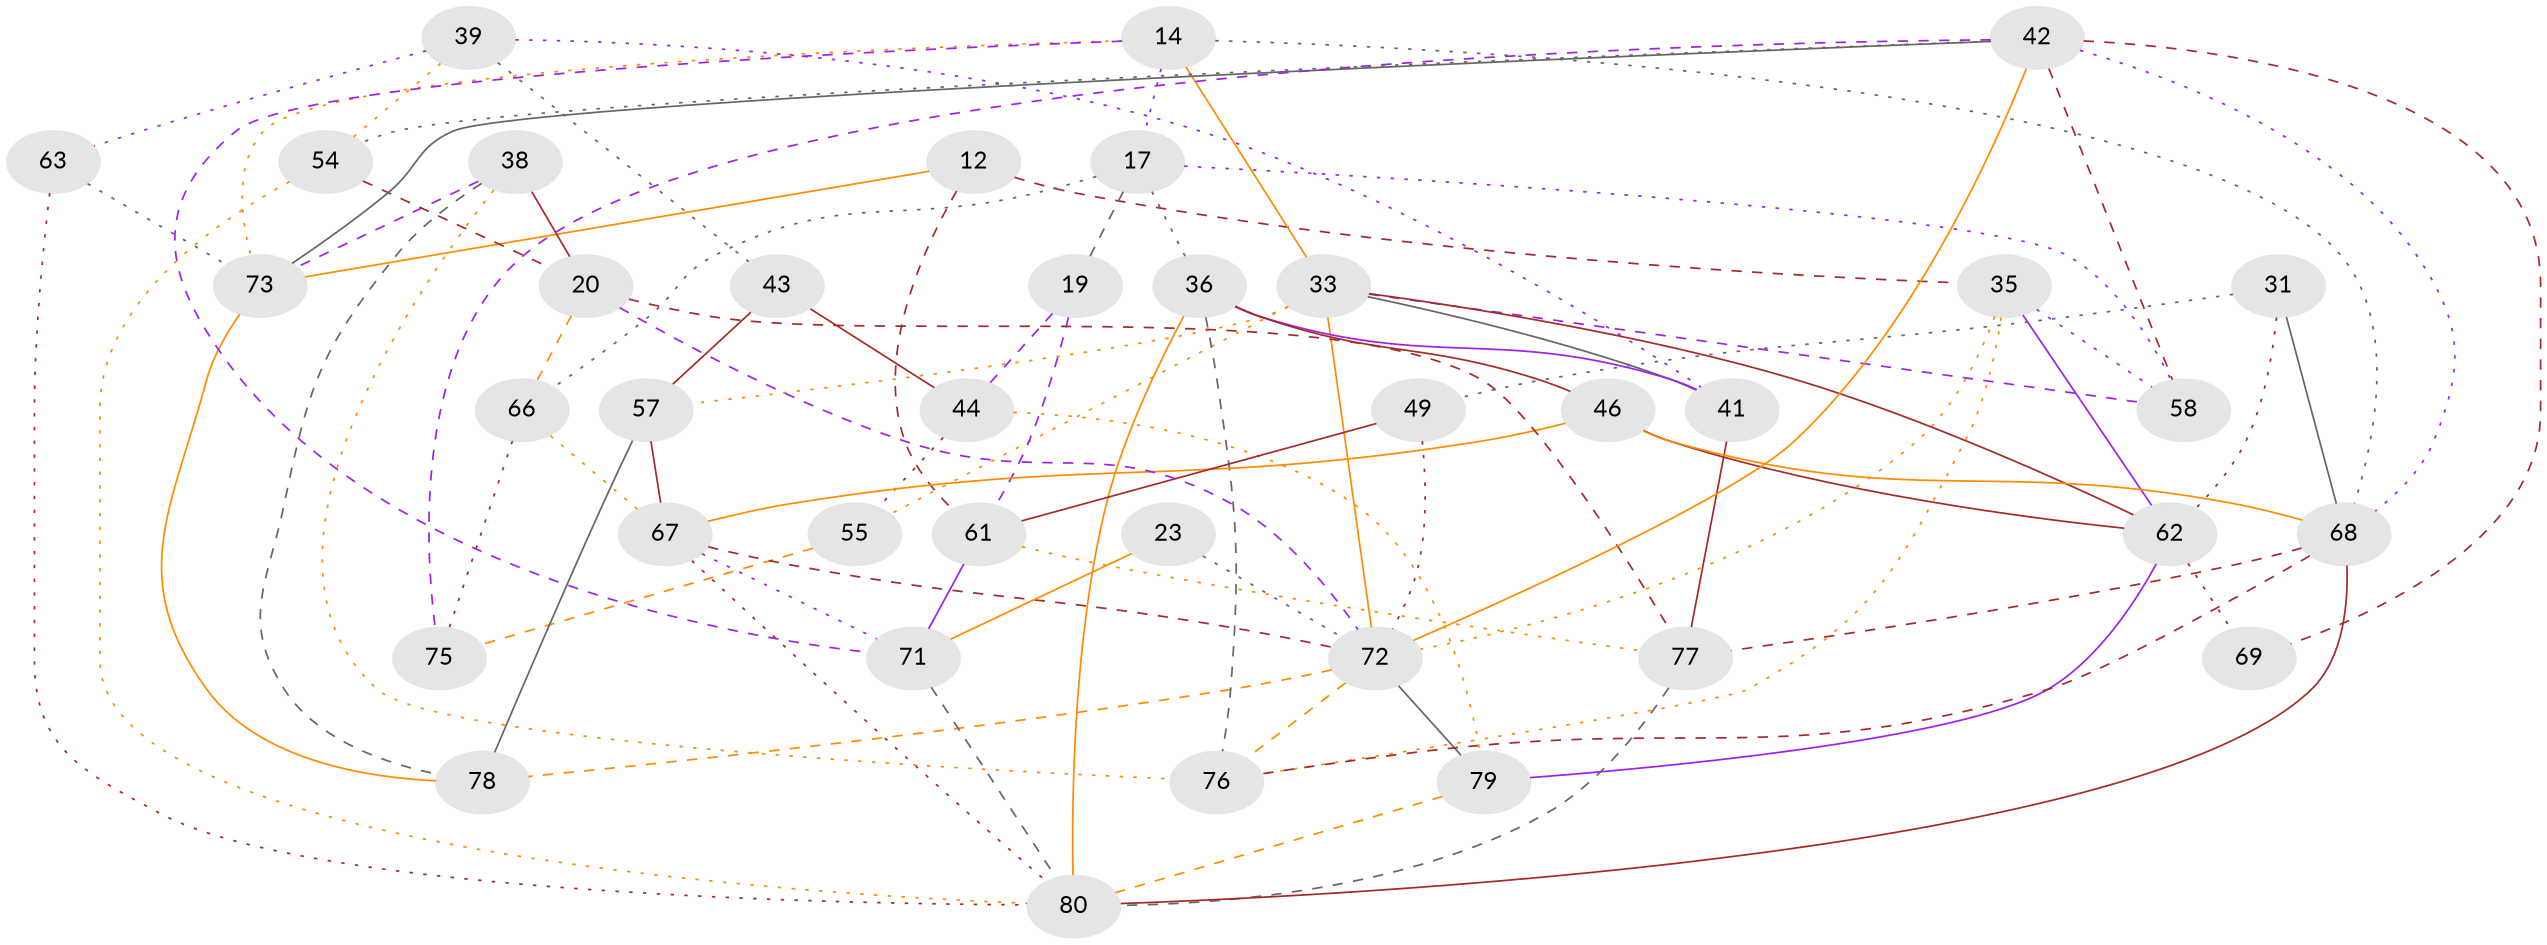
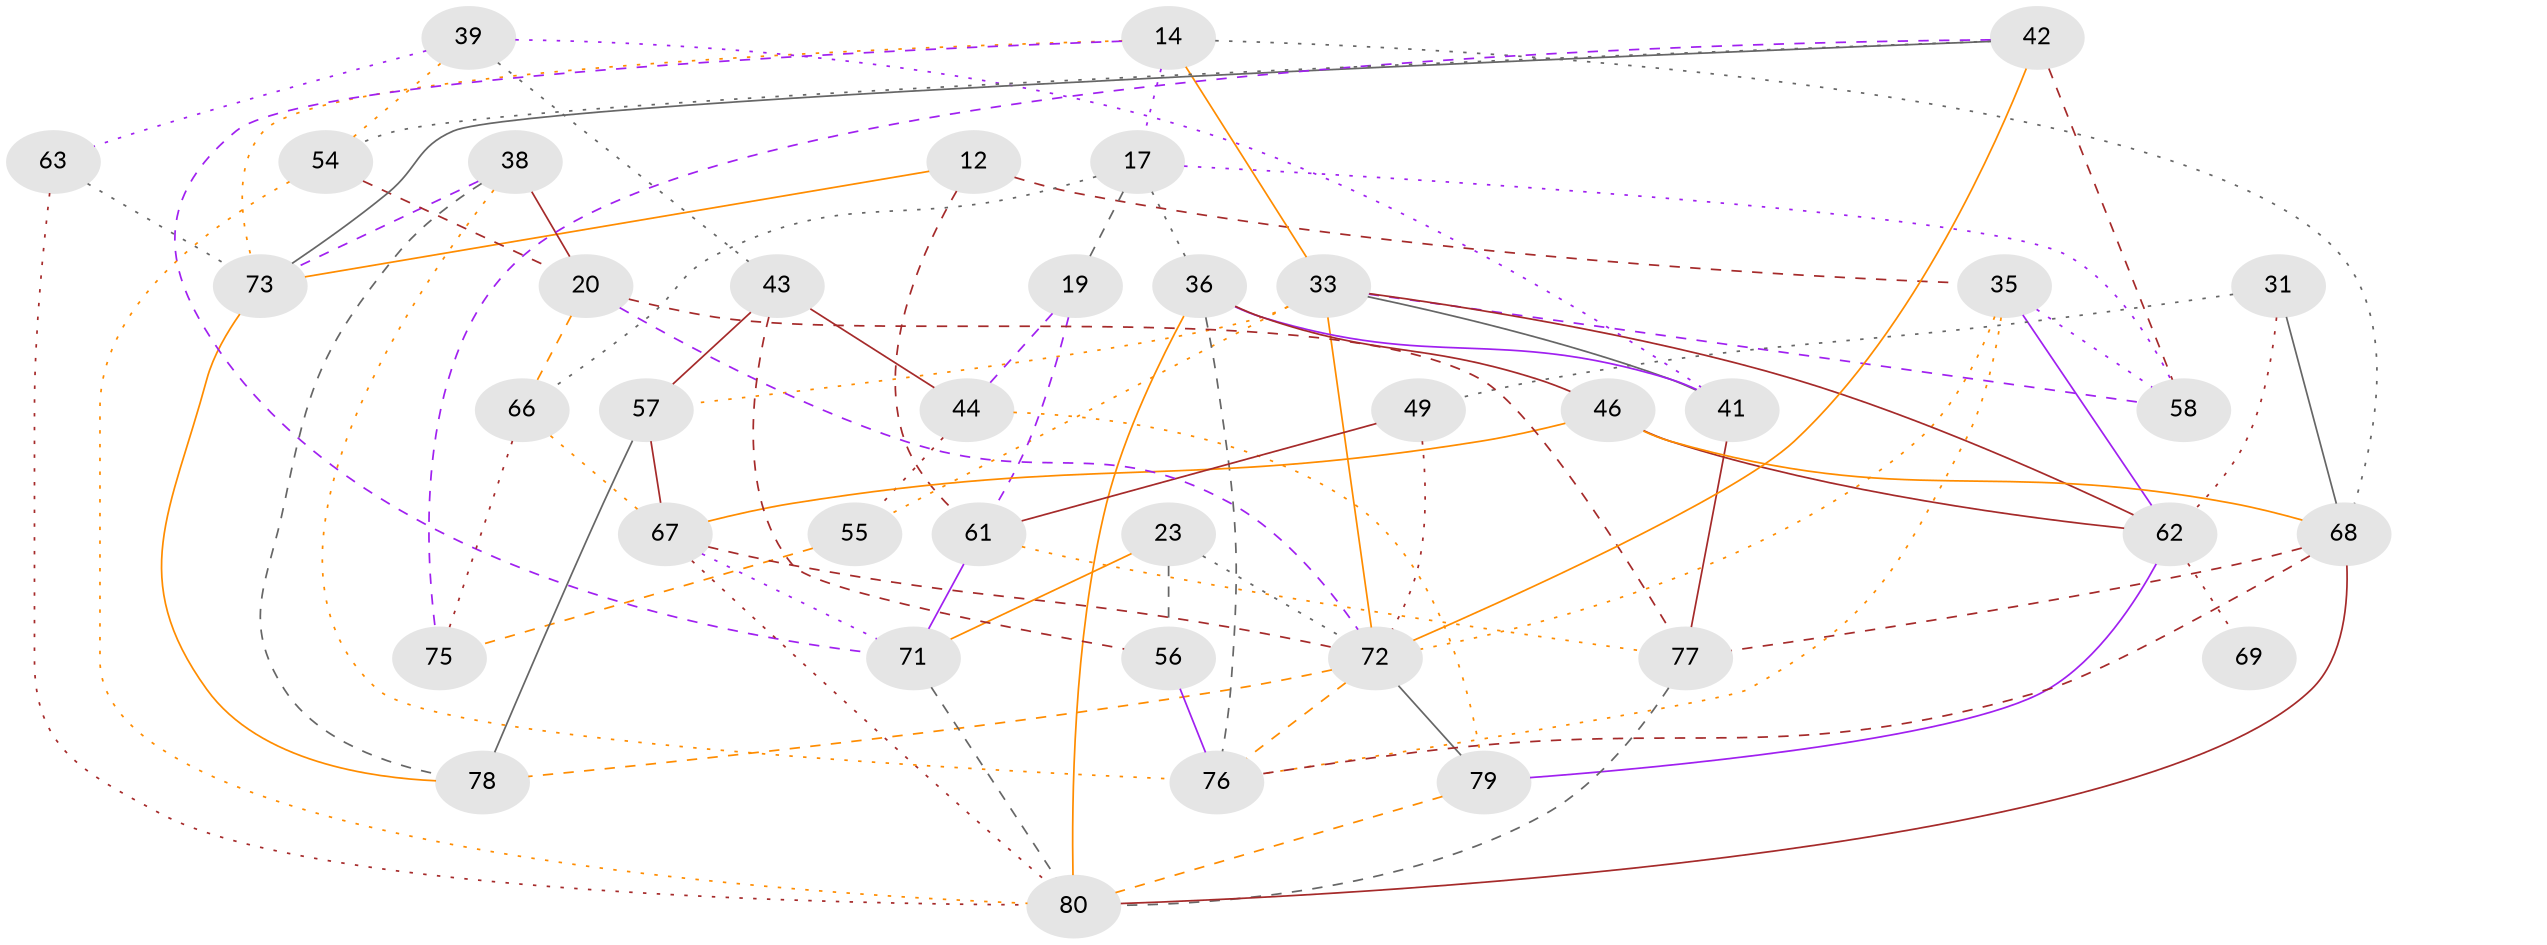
edge "42" -- "68": removed
edge "42" -- "69": removed
node "56": added
